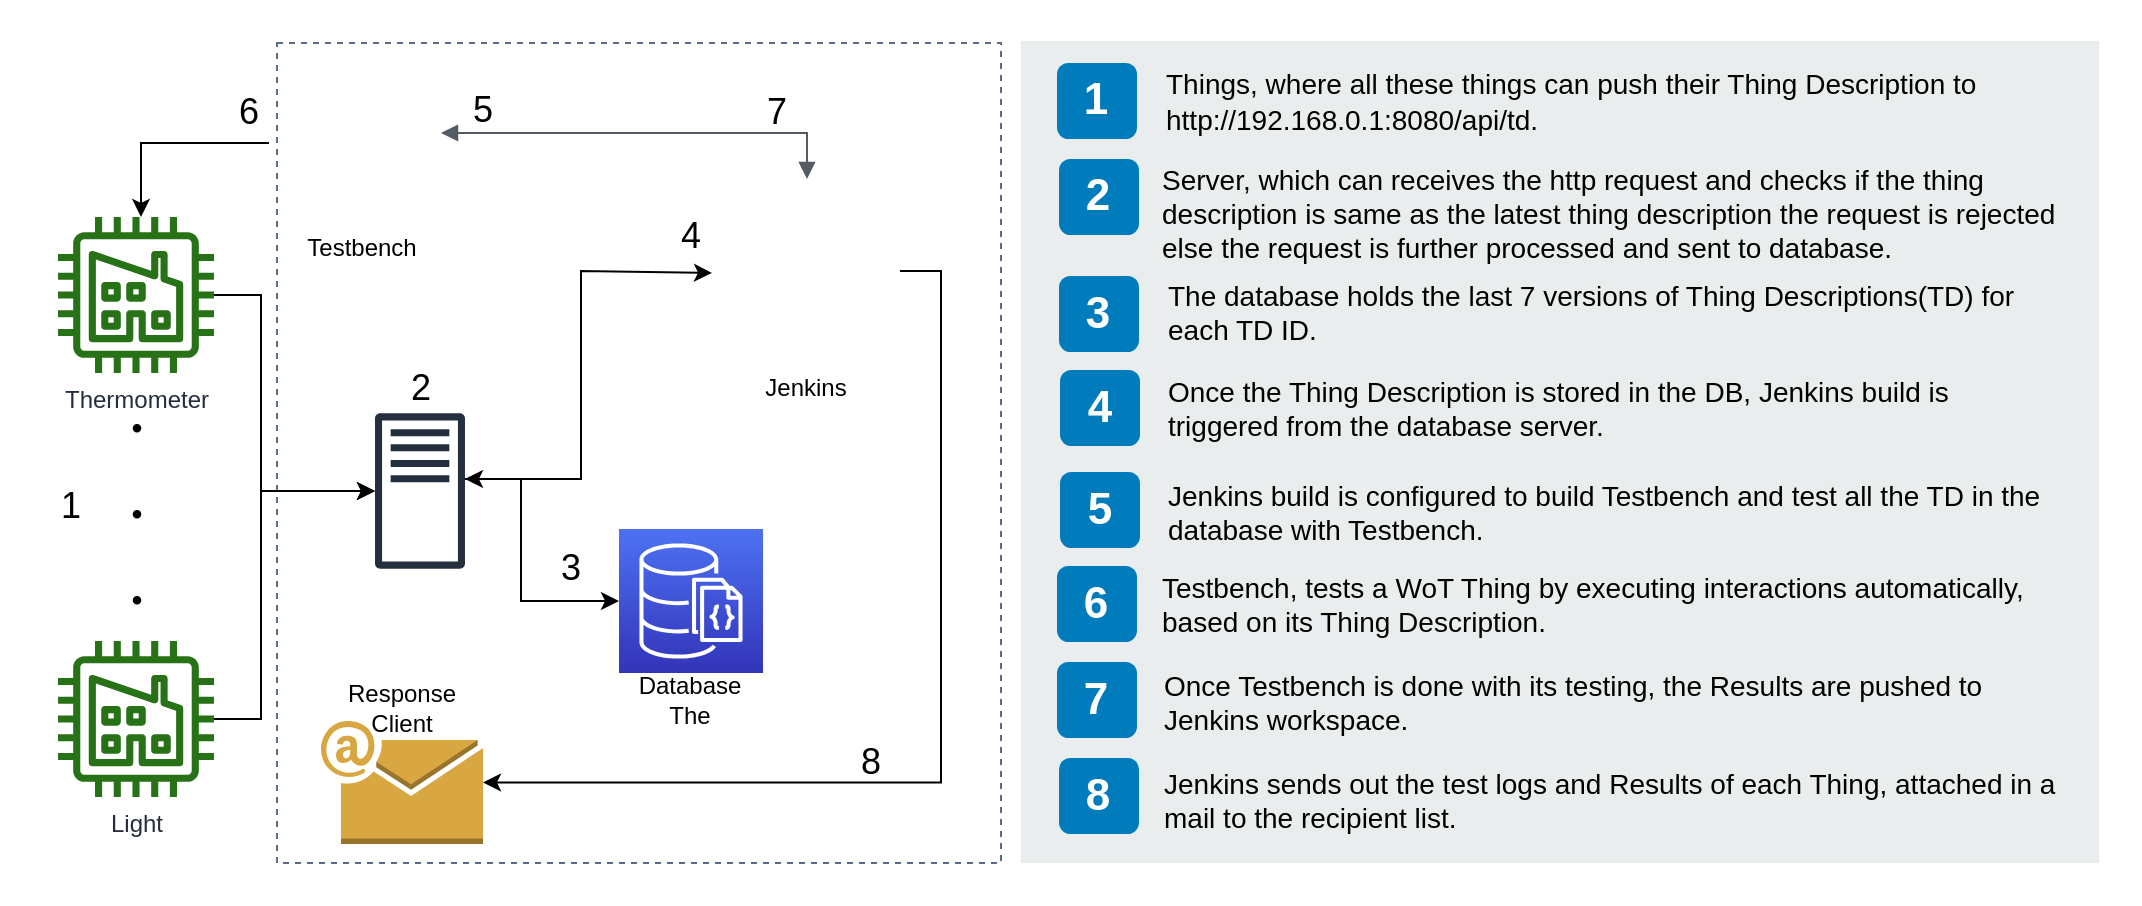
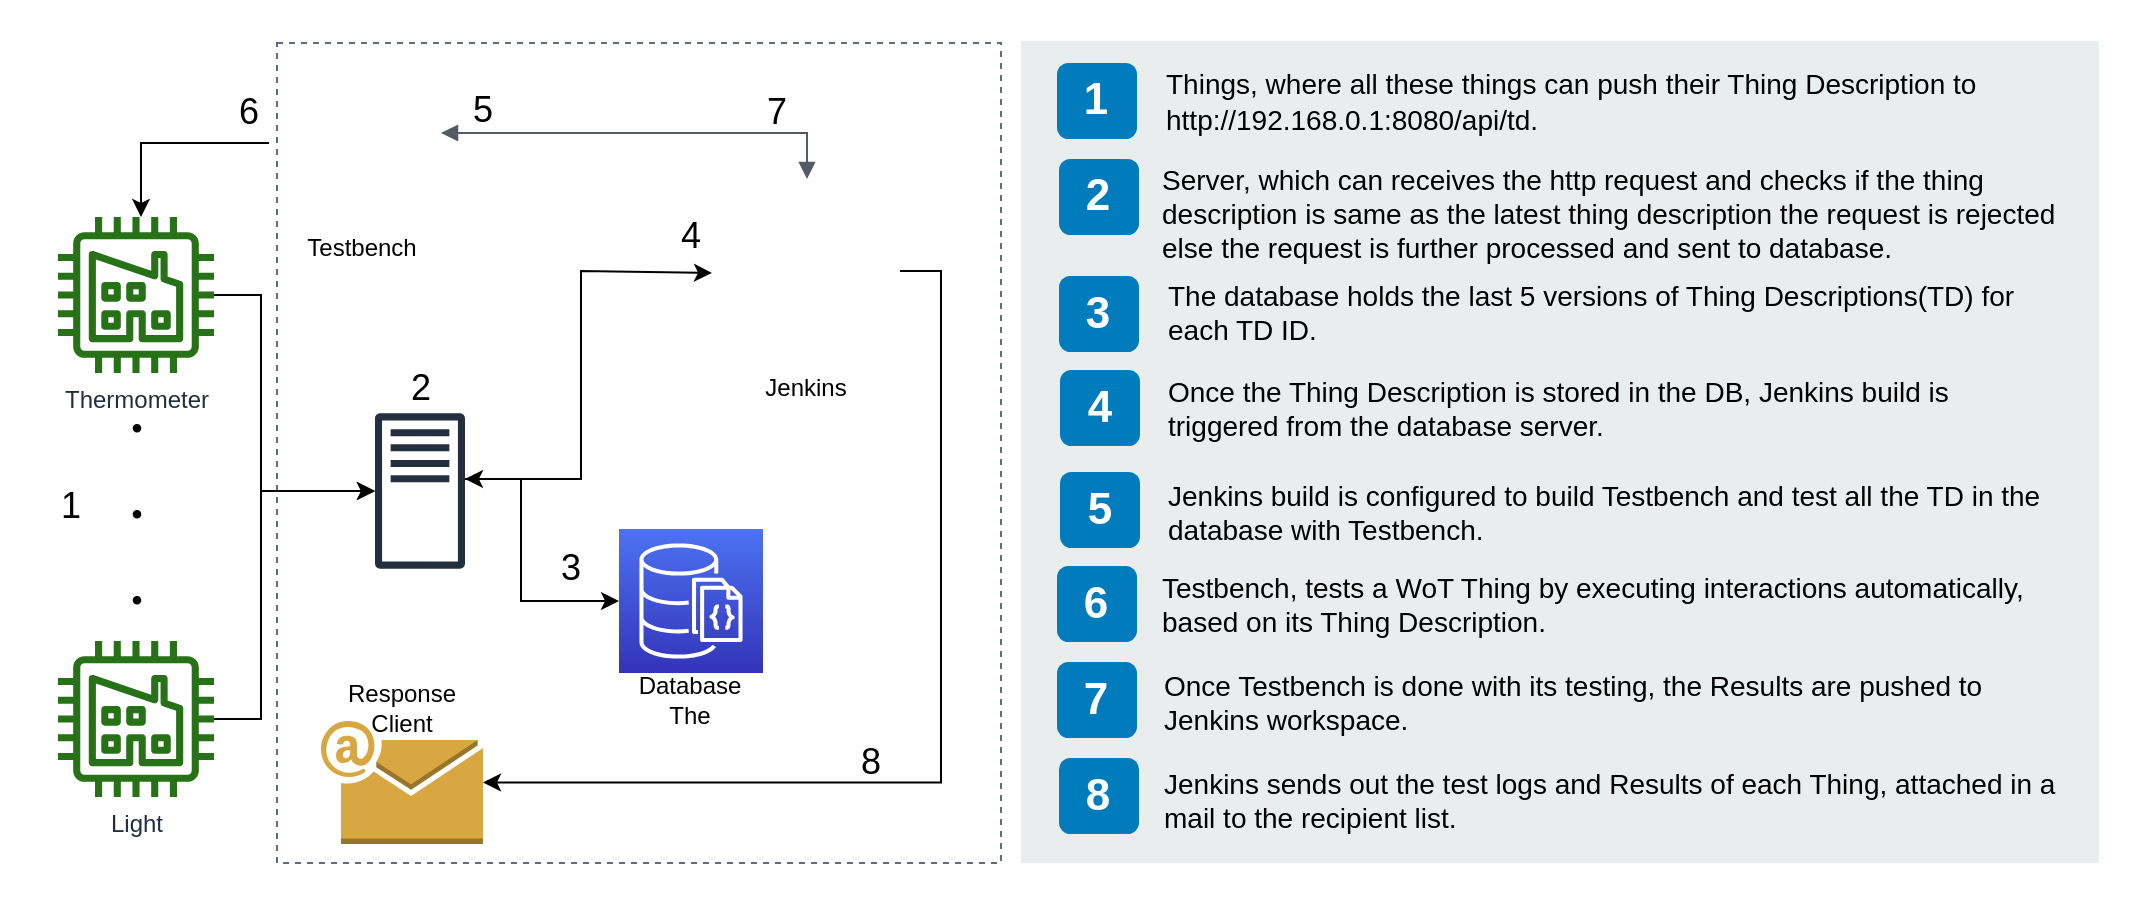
node "The database holds the last 7 versions of Thing Descriptions(TD) for each TD ID.": label "The database holds the last 7 versions of Thing Descriptions(TD) for each TD ID." -> "The database holds the last 5 versions of Thing Descriptions(TD) for each TD ID."
